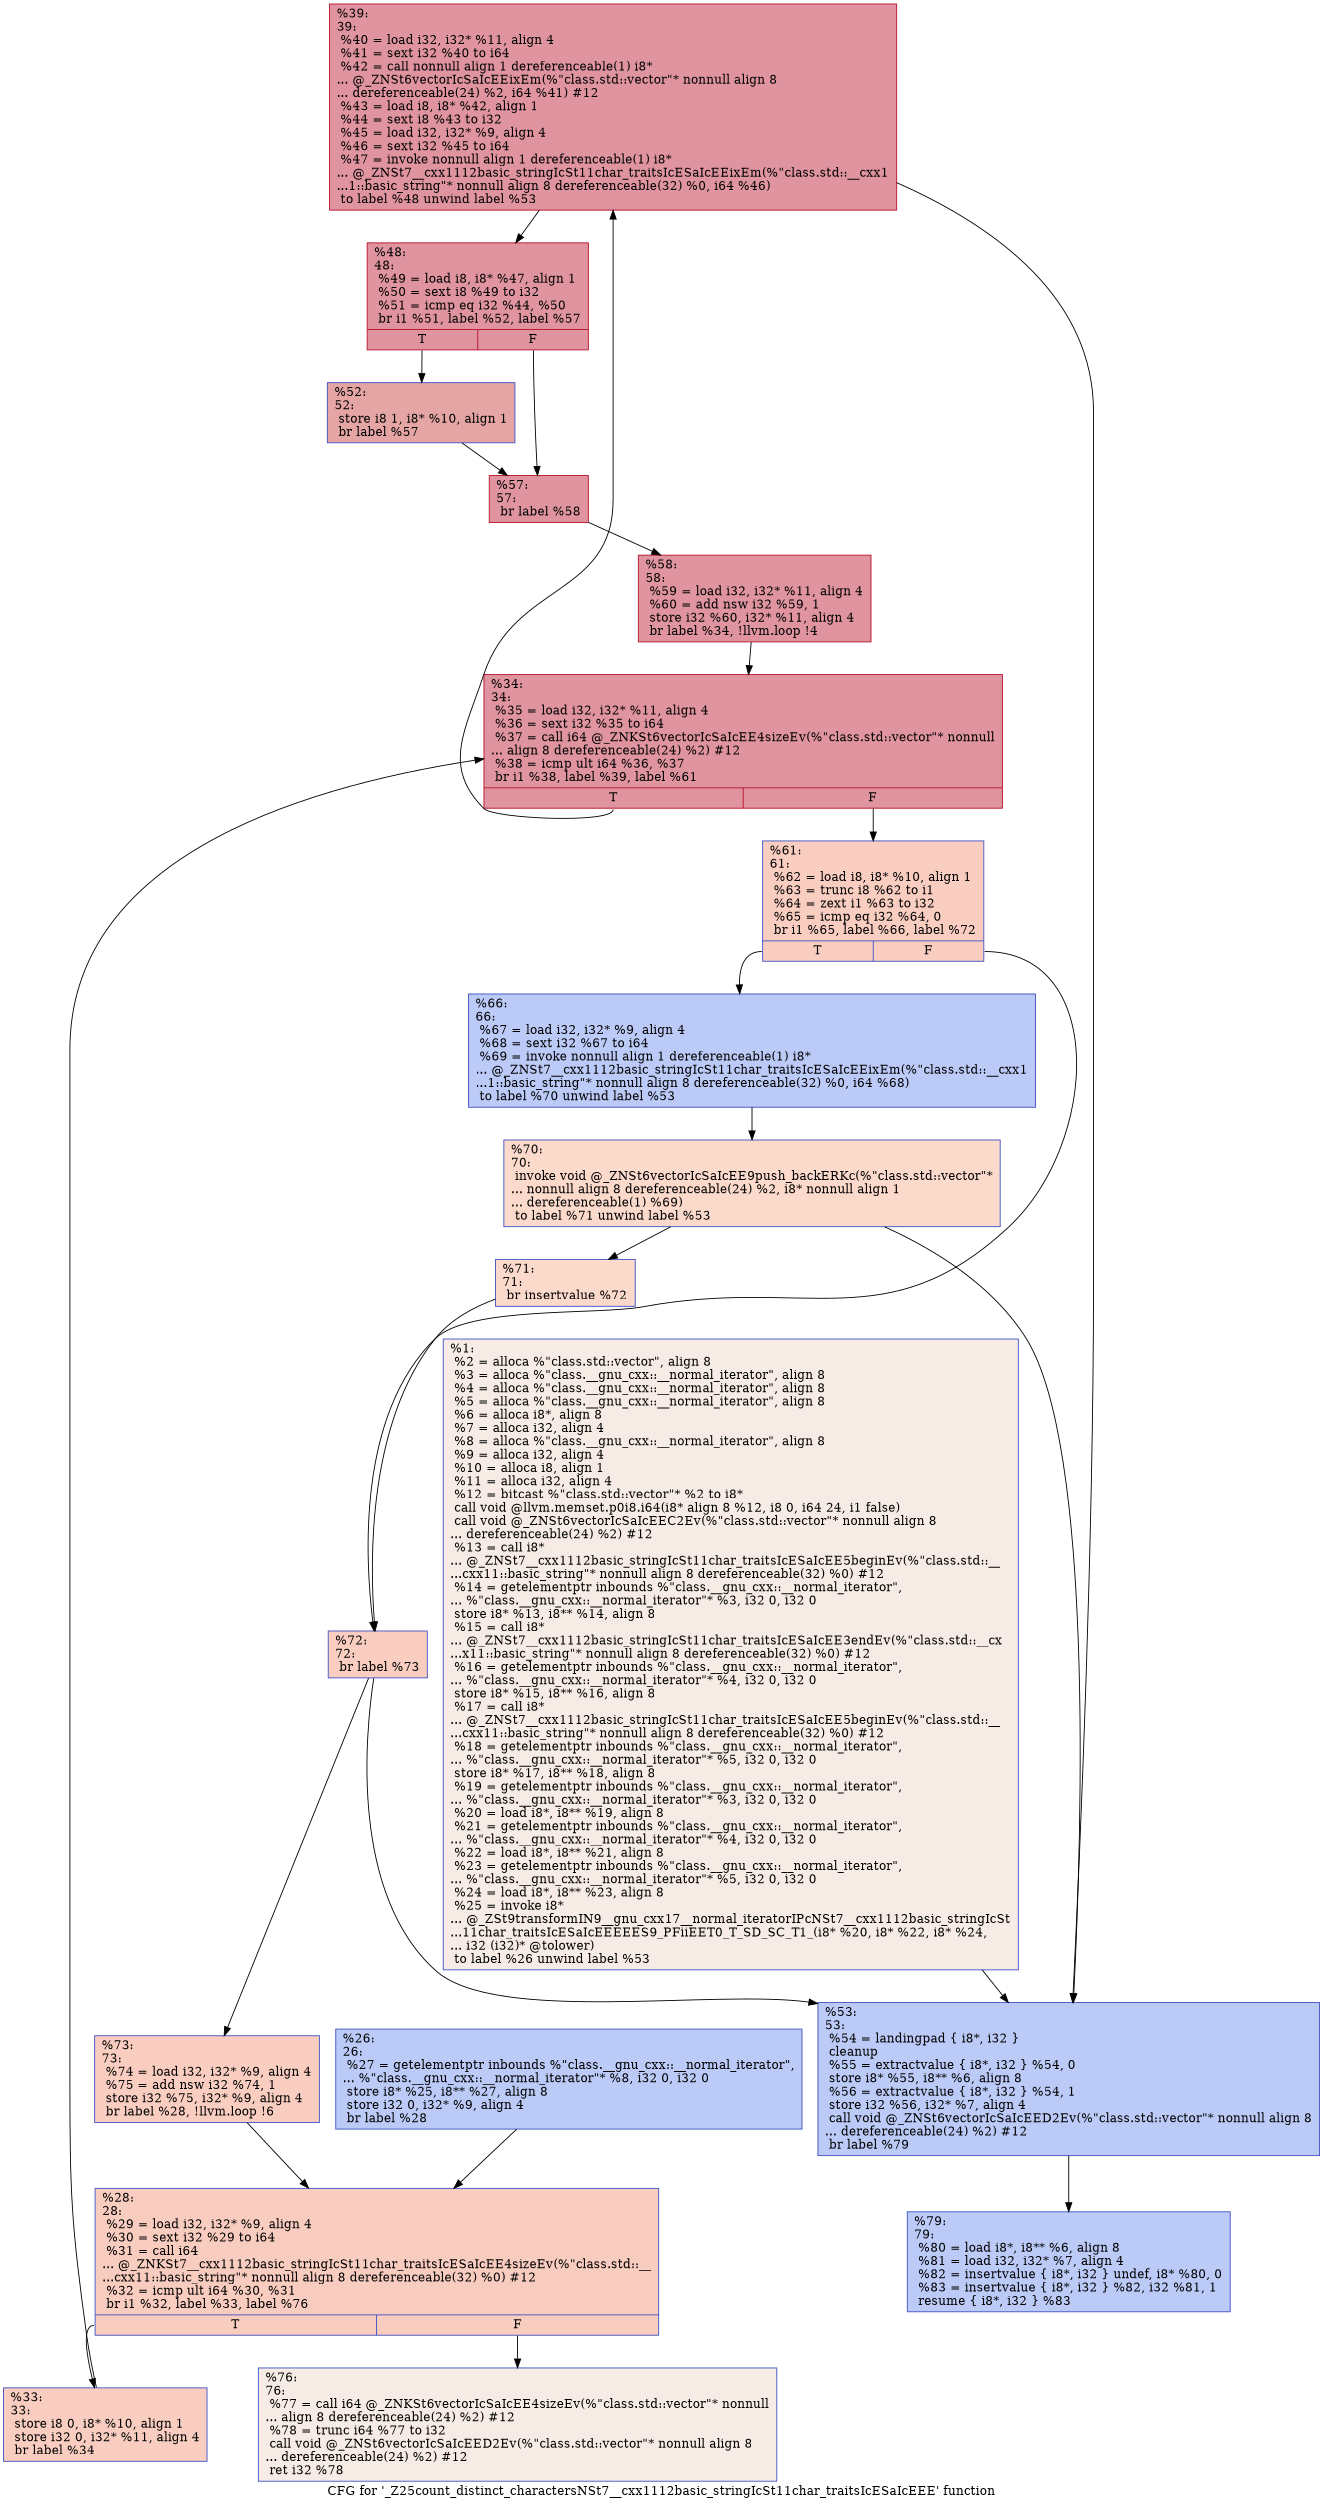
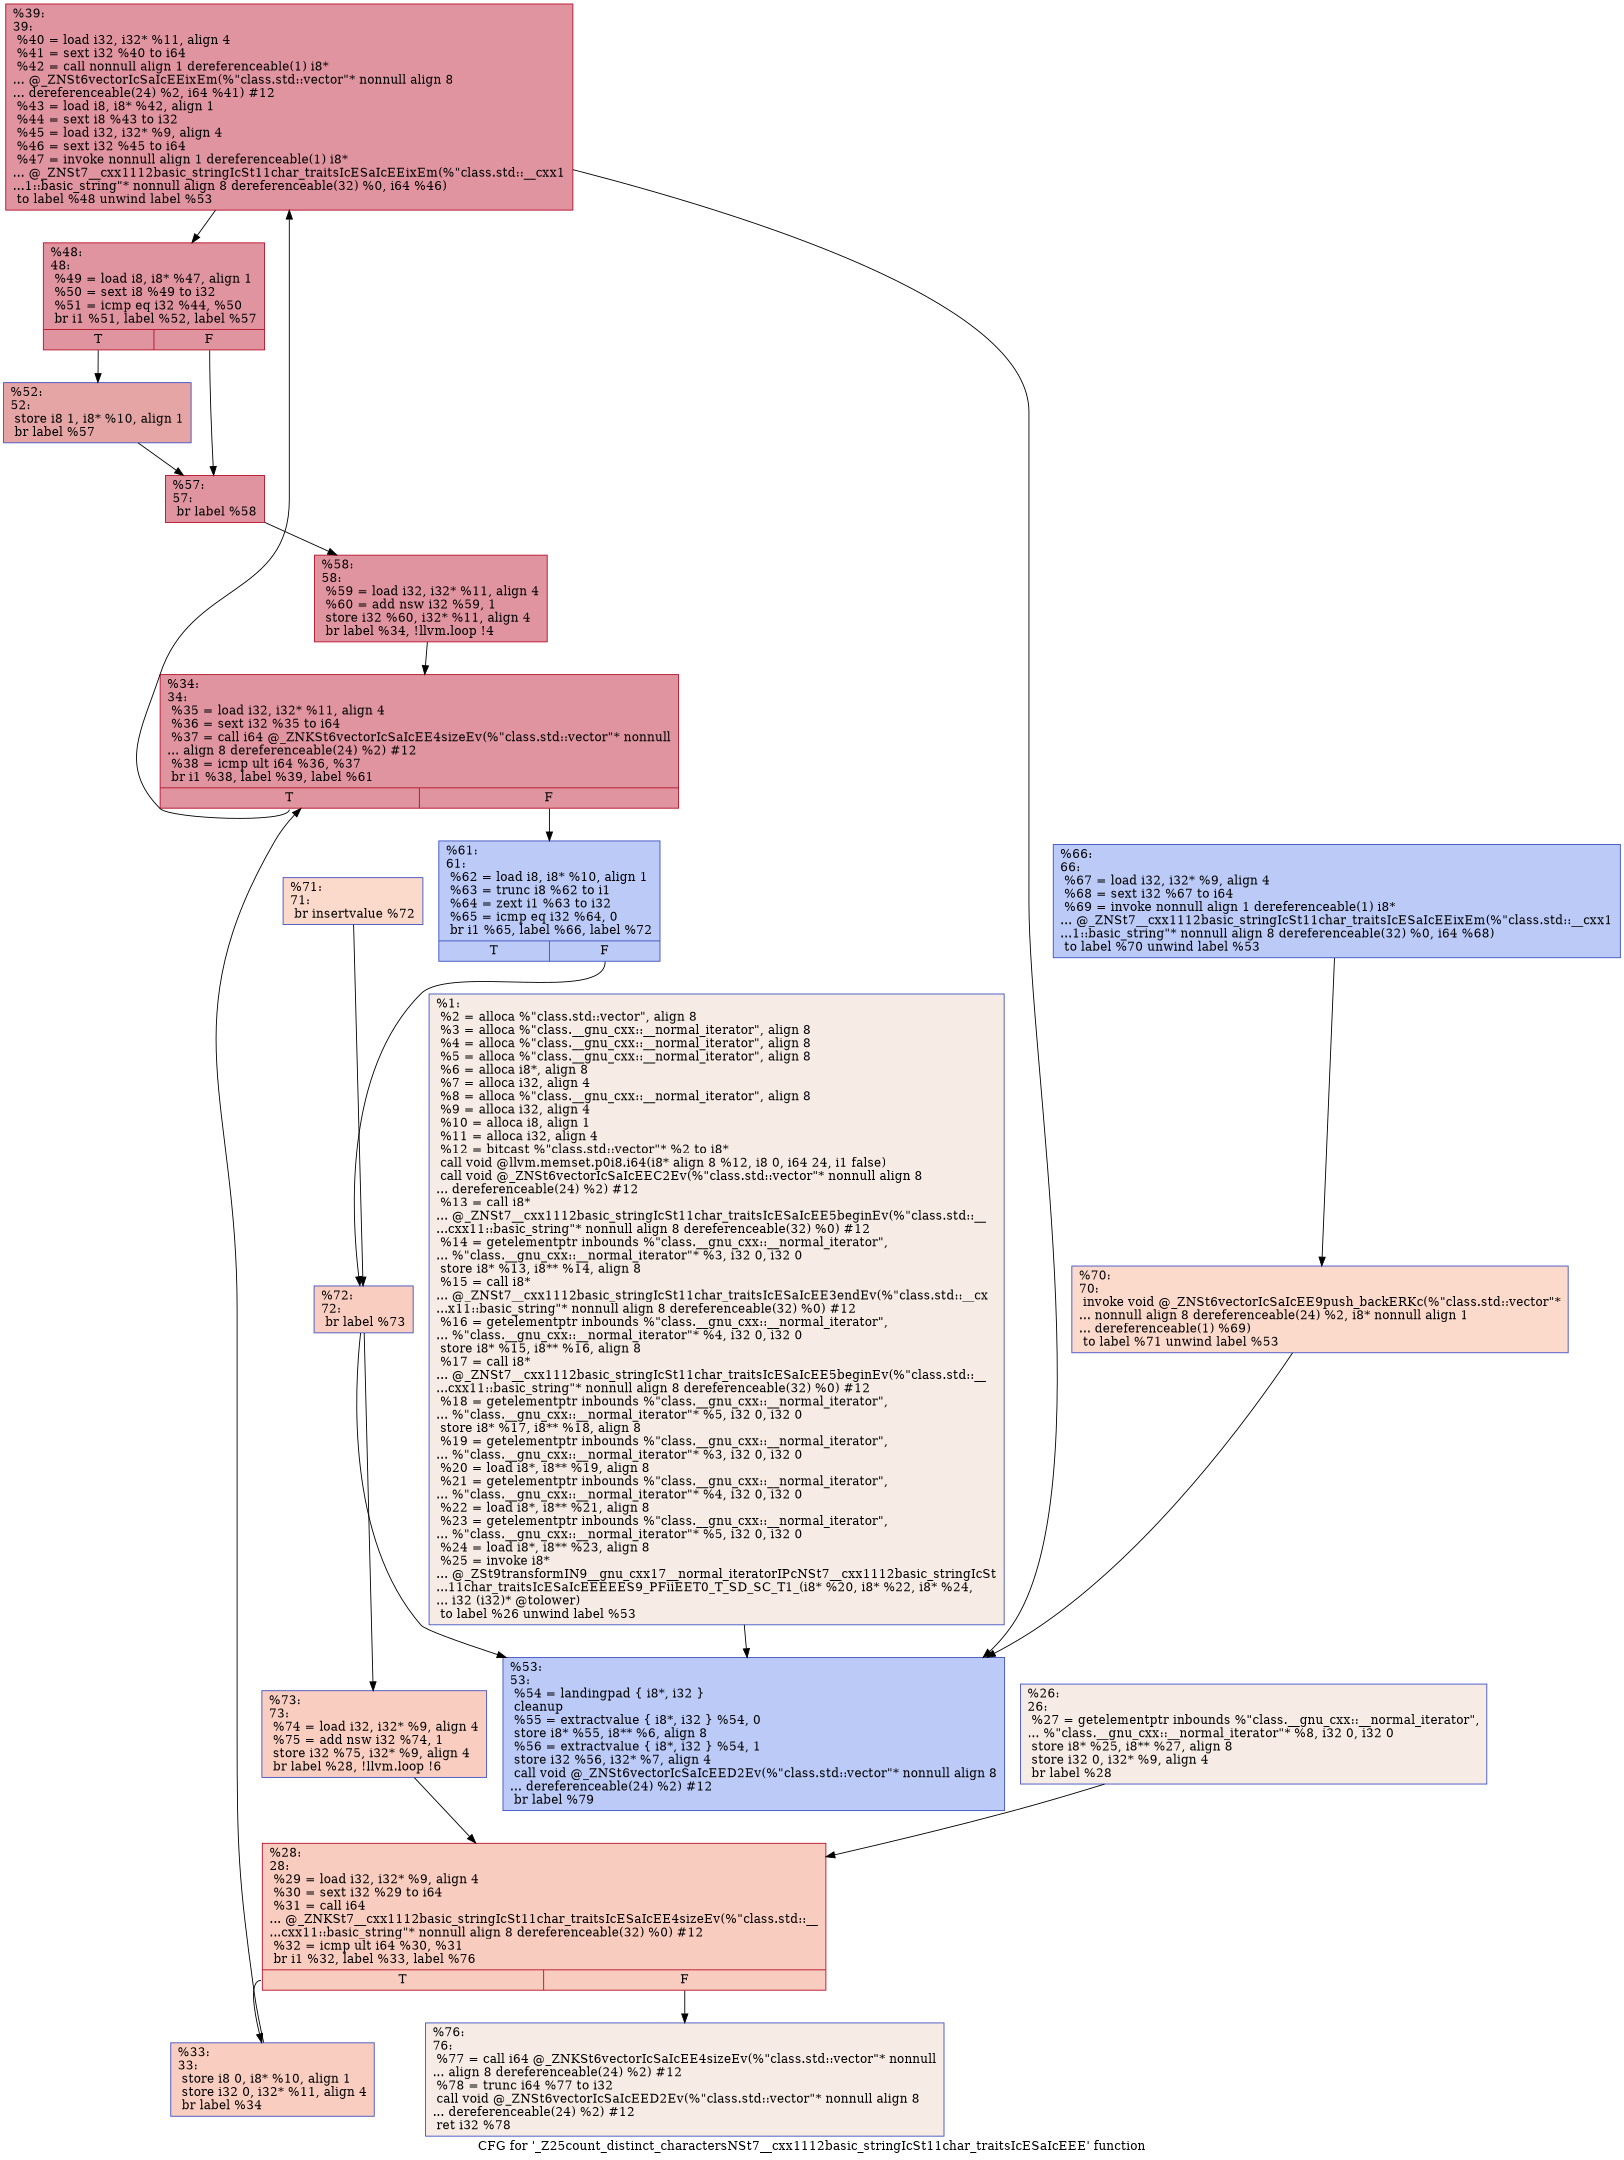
node "%61:": fillcolor #f2907270 -> #6687ed70
edge "%61:" -> "%66:": removed
edge "%70:" -> "%71:": removed
node "%26:": fillcolor #6687ed70 -> #ecd3c570
node "%28:": color #3d50c3ff -> #b70d28ff
node "%79:": removed
